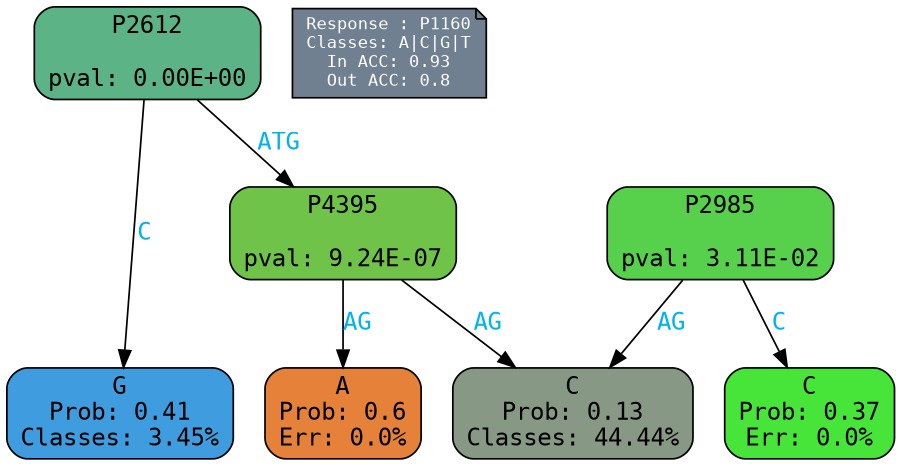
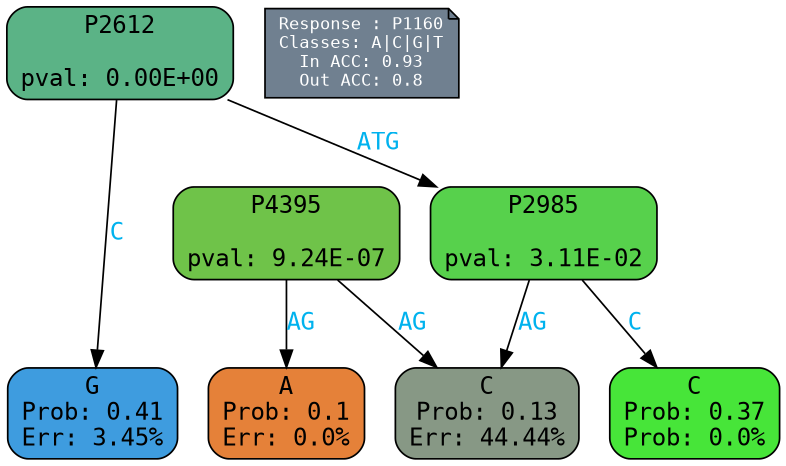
edge "P2612 pval: 0.00E+00" -> "P4395 pval: 9.24E-07": now "P2612 pval: 0.00E+00" -> "P2985 pval: 3.11E-02"
node "G Prob: 0.41 Classes: 3.45%": label "G Prob: 0.41 Classes: 3.45%" -> "G Prob: 0.41 Err: 3.45%"
node "A Prob: 0.6 Err: 0.0%": label "A Prob: 0.6 Err: 0.0%" -> "A Prob: 0.1 Err: 0.0%"
node "C Prob: 0.13 Classes: 44.44%": label "C Prob: 0.13 Classes: 44.44%" -> "C Prob: 0.13 Err: 44.44%"
node "C Prob: 0.37 Err: 0.0%": label "C Prob: 0.37 Err: 0.0%" -> "C Prob: 0.37 Prob: 0.0%"
